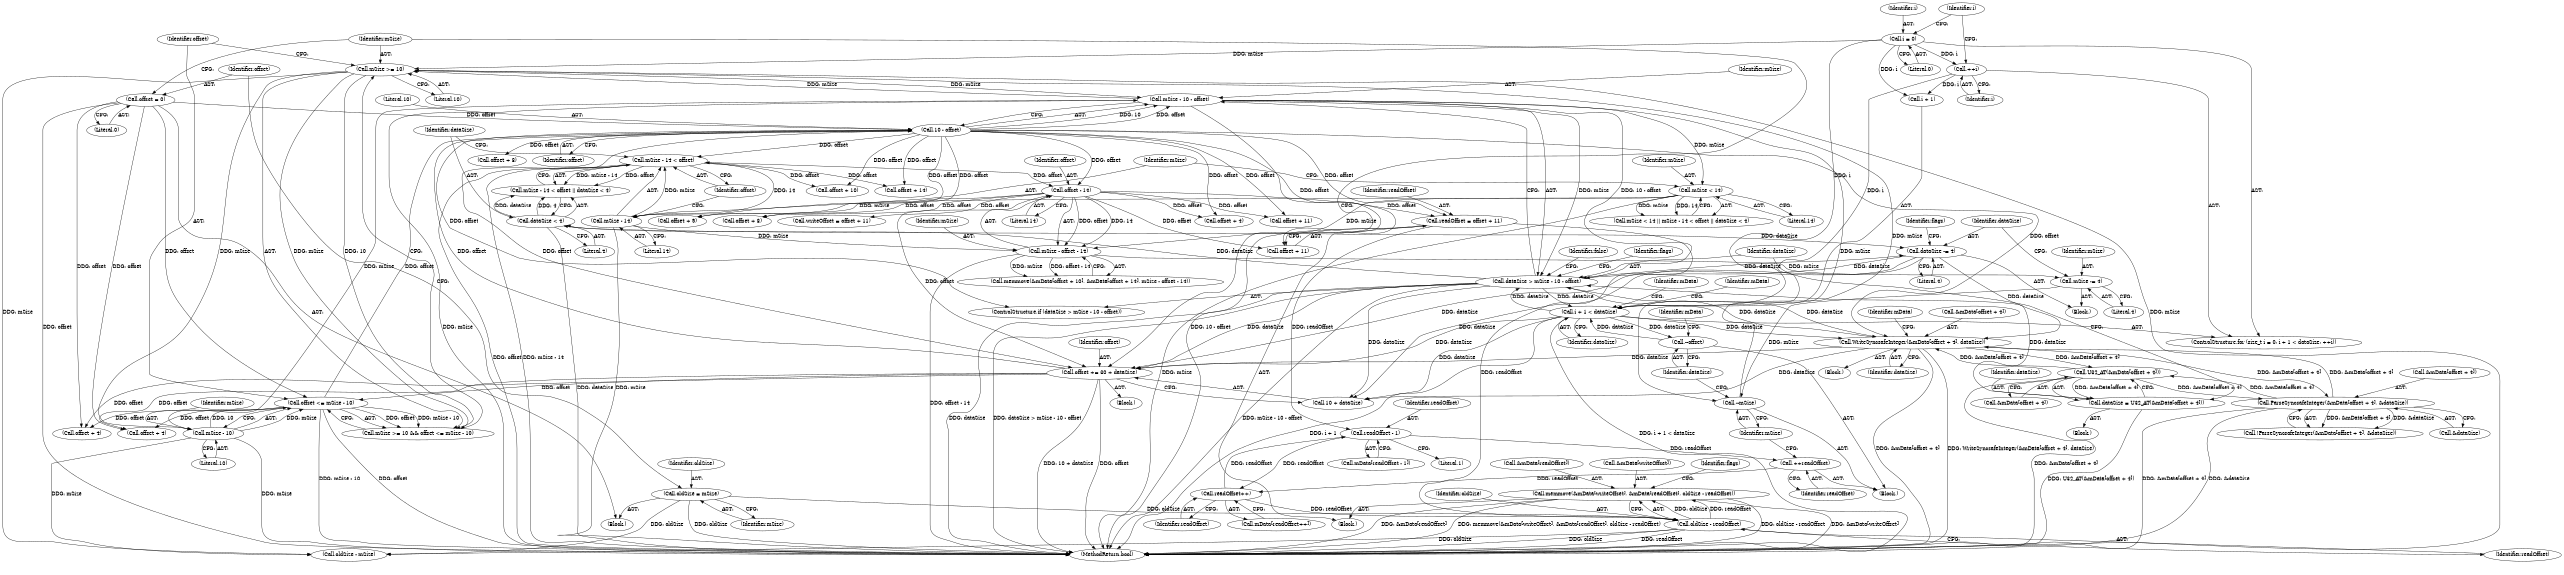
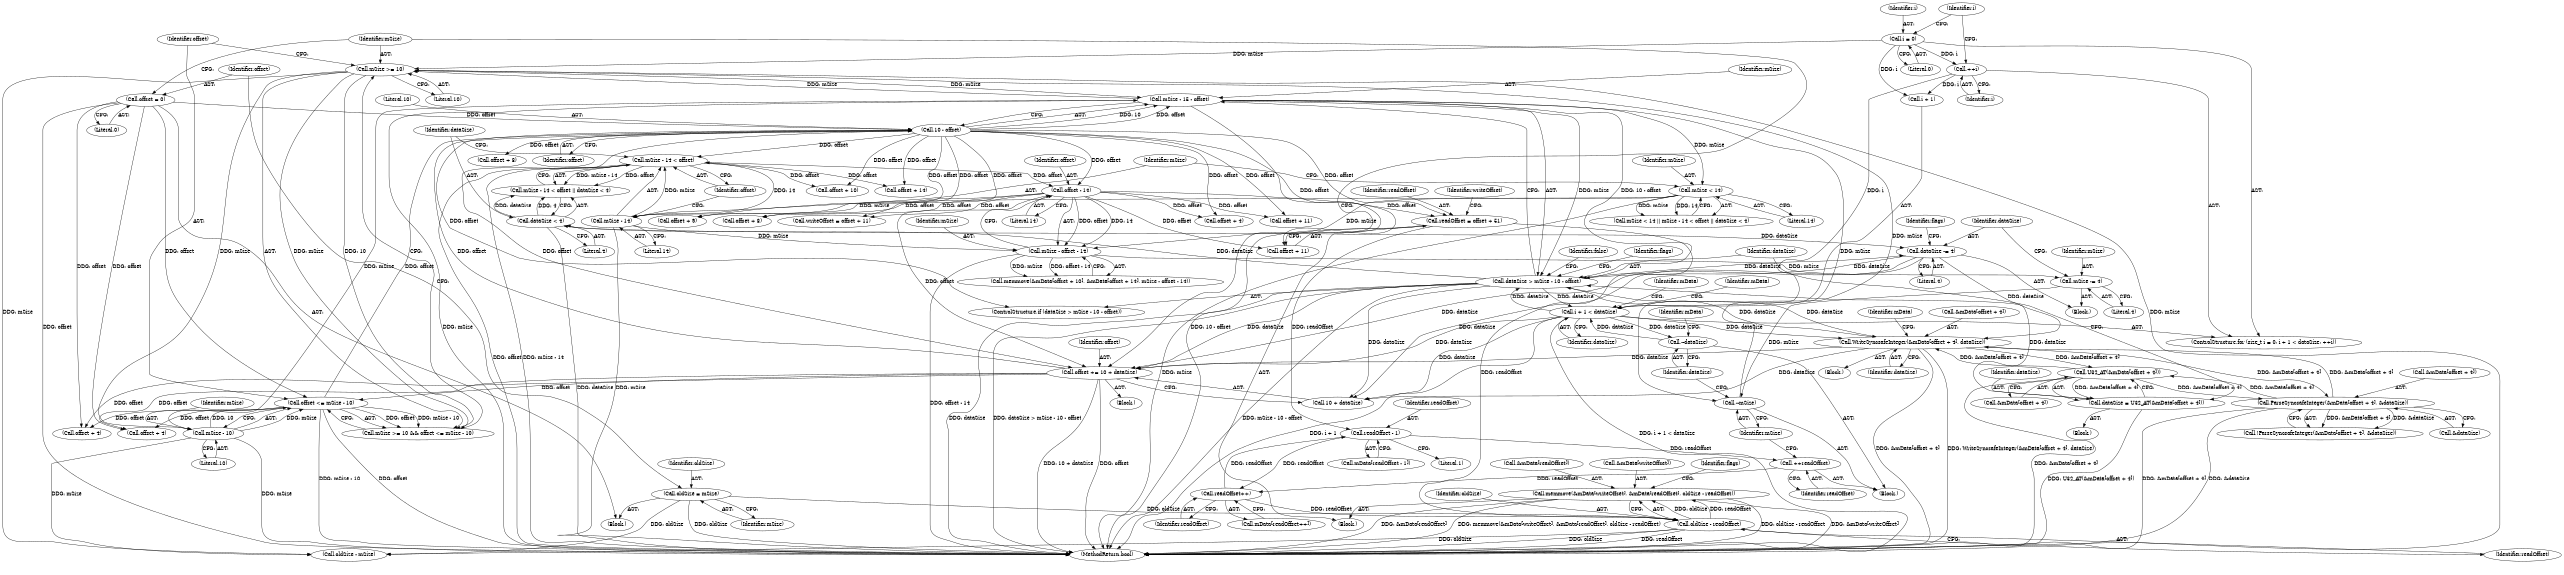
node "(Call,mSize - 10 - offset)": label "(Call,mSize - 10 - offset)" -> "(Call,mSize - 15 - offset)"
edge "(Call,10 - offset)" -> "(Call,WriteSyncsafeInteger(&mData[offset + 4], dataSize))": now "(Call,10 - offset)" -> "(Call,writeOffset = offset + 11)"
node "(Identifier,writeOffset)": added
edge "(Call,mSize - offset - 14)" -> "(Call,offset - 14)": label "AST: " -> "CFG: "
node "(Call,readOffset = offset + 11)": label "(Call,readOffset = offset + 11)" -> "(Call,readOffset = offset + 51)"
edge "(Call,i = 0)" -> "(Call,i + 1 < dataSize)": removed, label "DDG: i"
node "(Call,--offset)": label "(Call,--offset)" -> "(Call,--dataSize)"
node "(Call,offset += 30 + dataSize)": label "(Call,offset += 30 + dataSize)" -> "(Call,offset += 10 + dataSize)"
